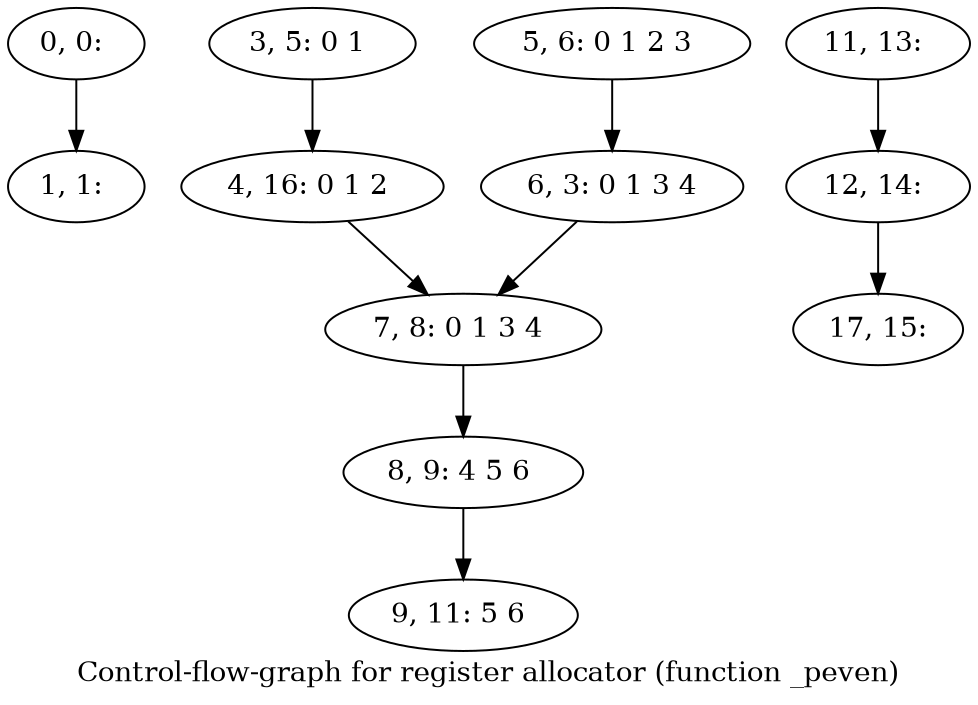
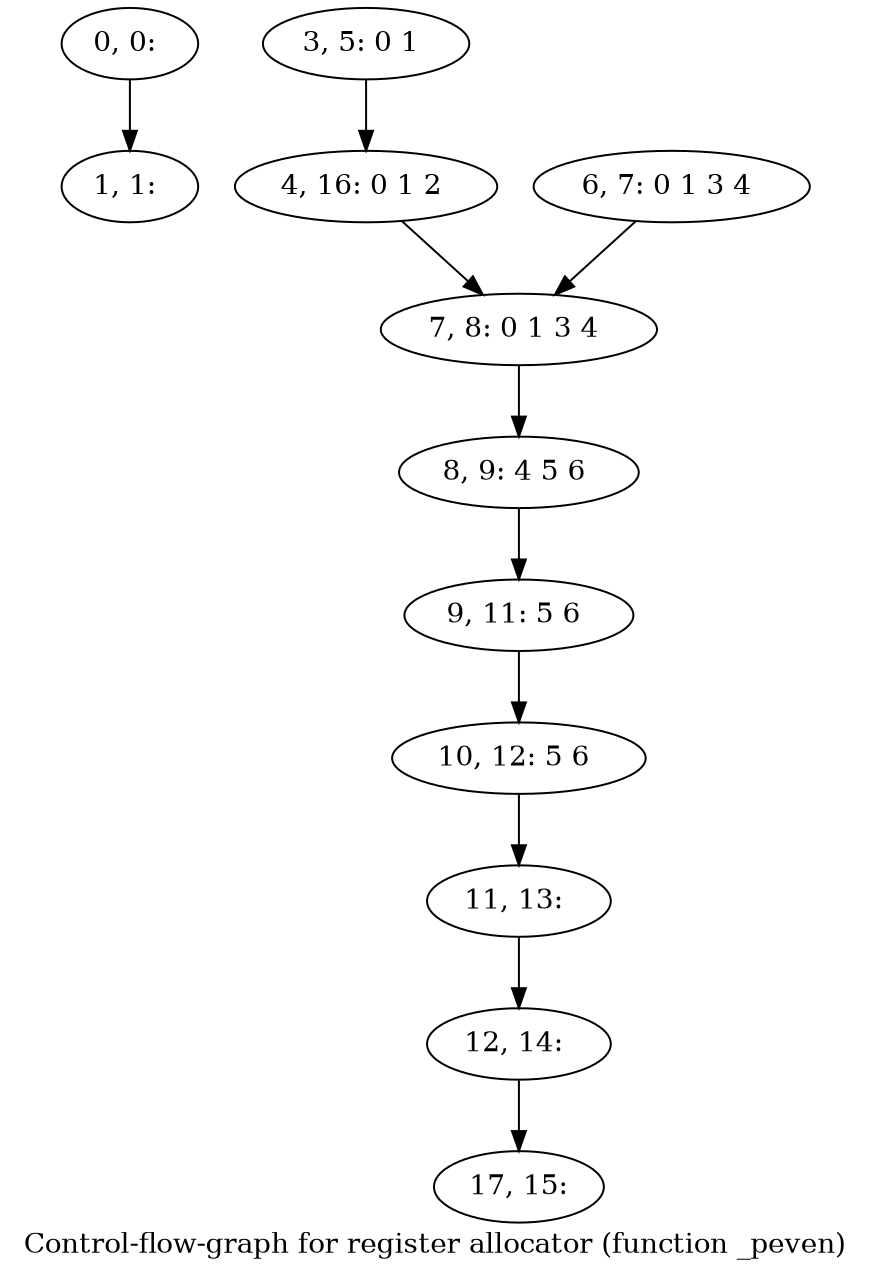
node "5, 6: 0 1 2 3": removed
node "6, 3: 0 1 3 4": label "6, 3: 0 1 3 4" -> "6, 7: 0 1 3 4"
node "10, 12: 5 6": added
